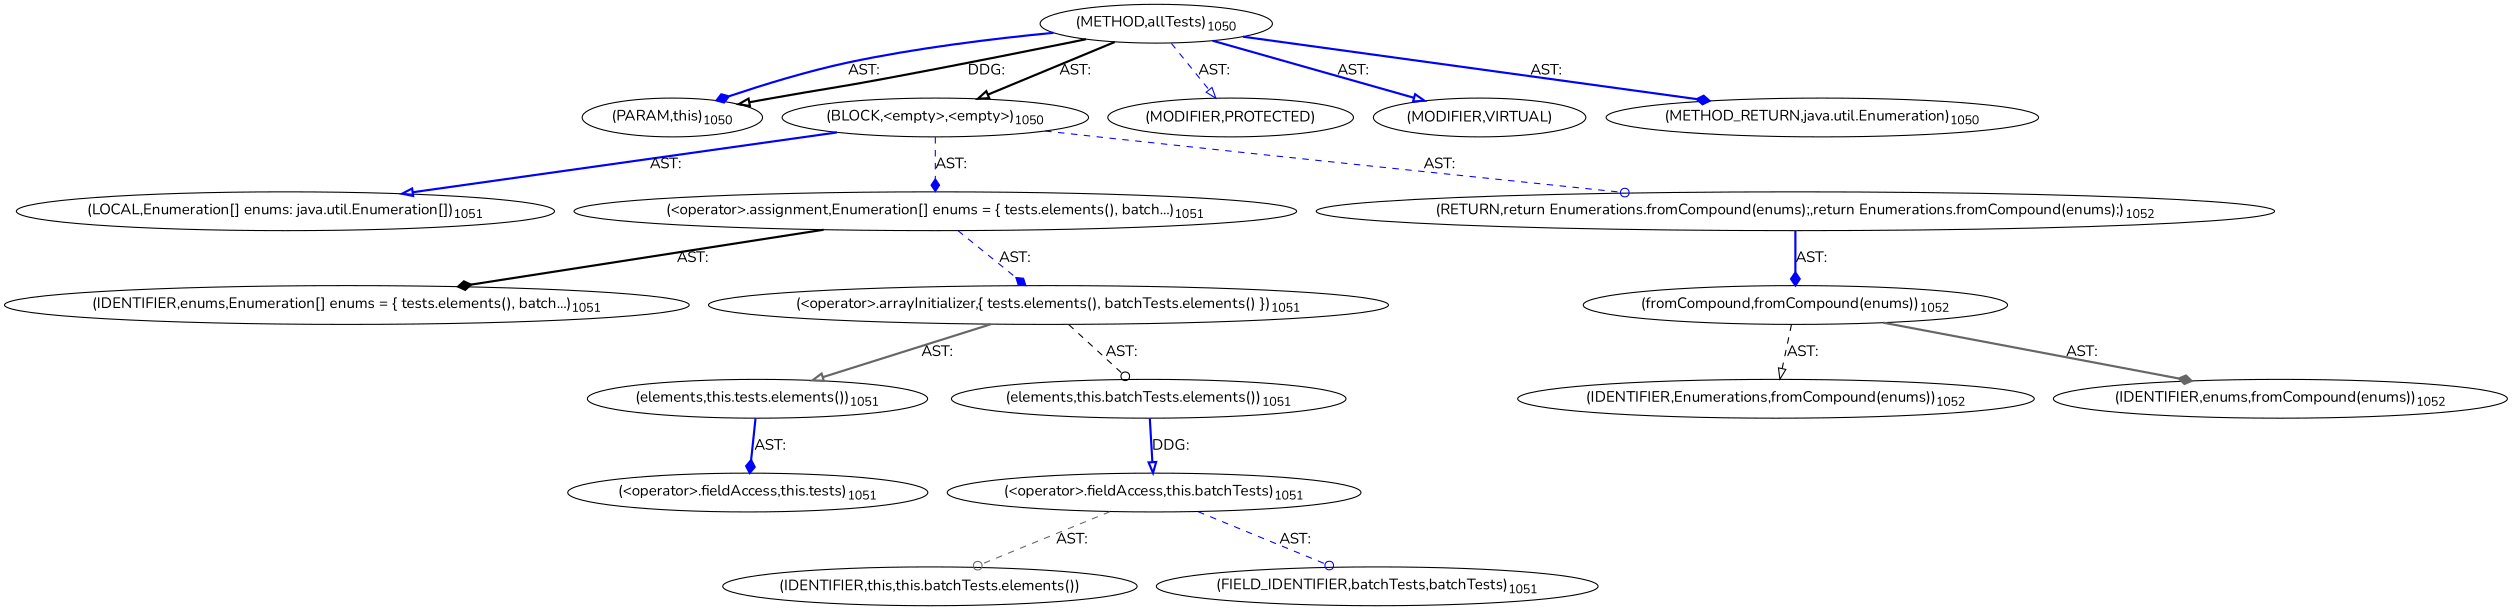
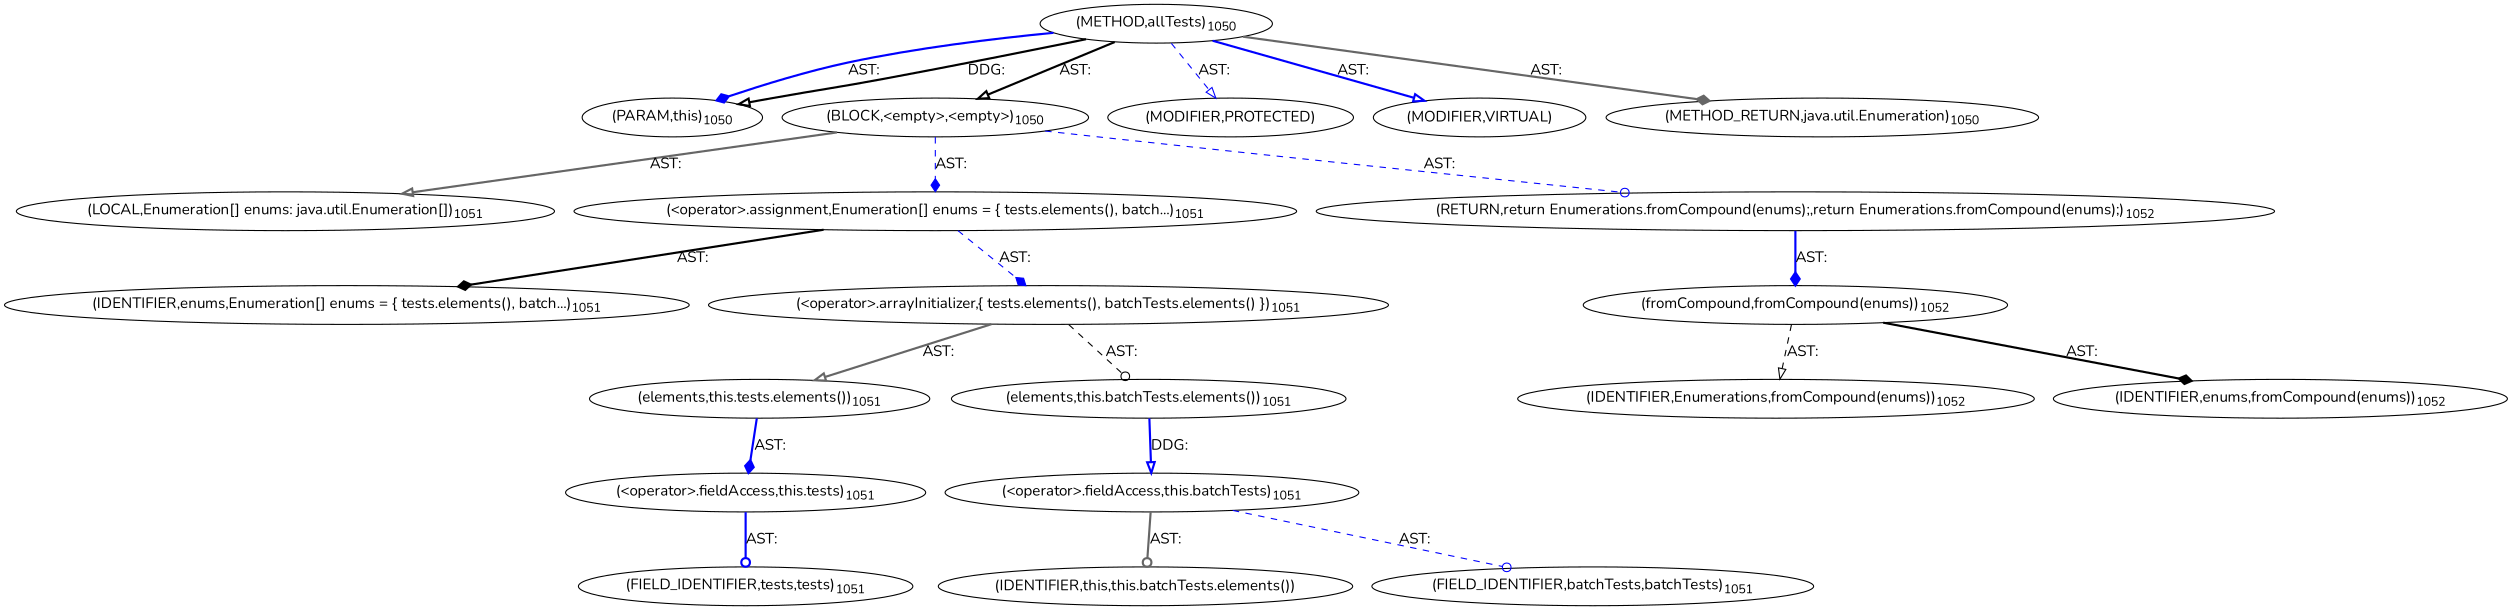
edge "(METHOD,allTests)" -> "(METHOD_RETURN,java.util.Enumeration)": color blue -> gray40
edge "(BLOCK,<empty>,<empty>)" -> "(LOCAL,Enumeration[] enums: java.util.Enumeration[])": color blue -> gray40
edge "(fromCompound,fromCompound(enums))" -> "(IDENTIFIER,enums,fromCompound(enums))": color gray40 -> black
edge "(<operator>.fieldAccess,this.batchTests)" -> "(IDENTIFIER,this,this.batchTests.elements())": style dashed -> bold
node "(FIELD_IDENTIFIER,tests,tests)": added
